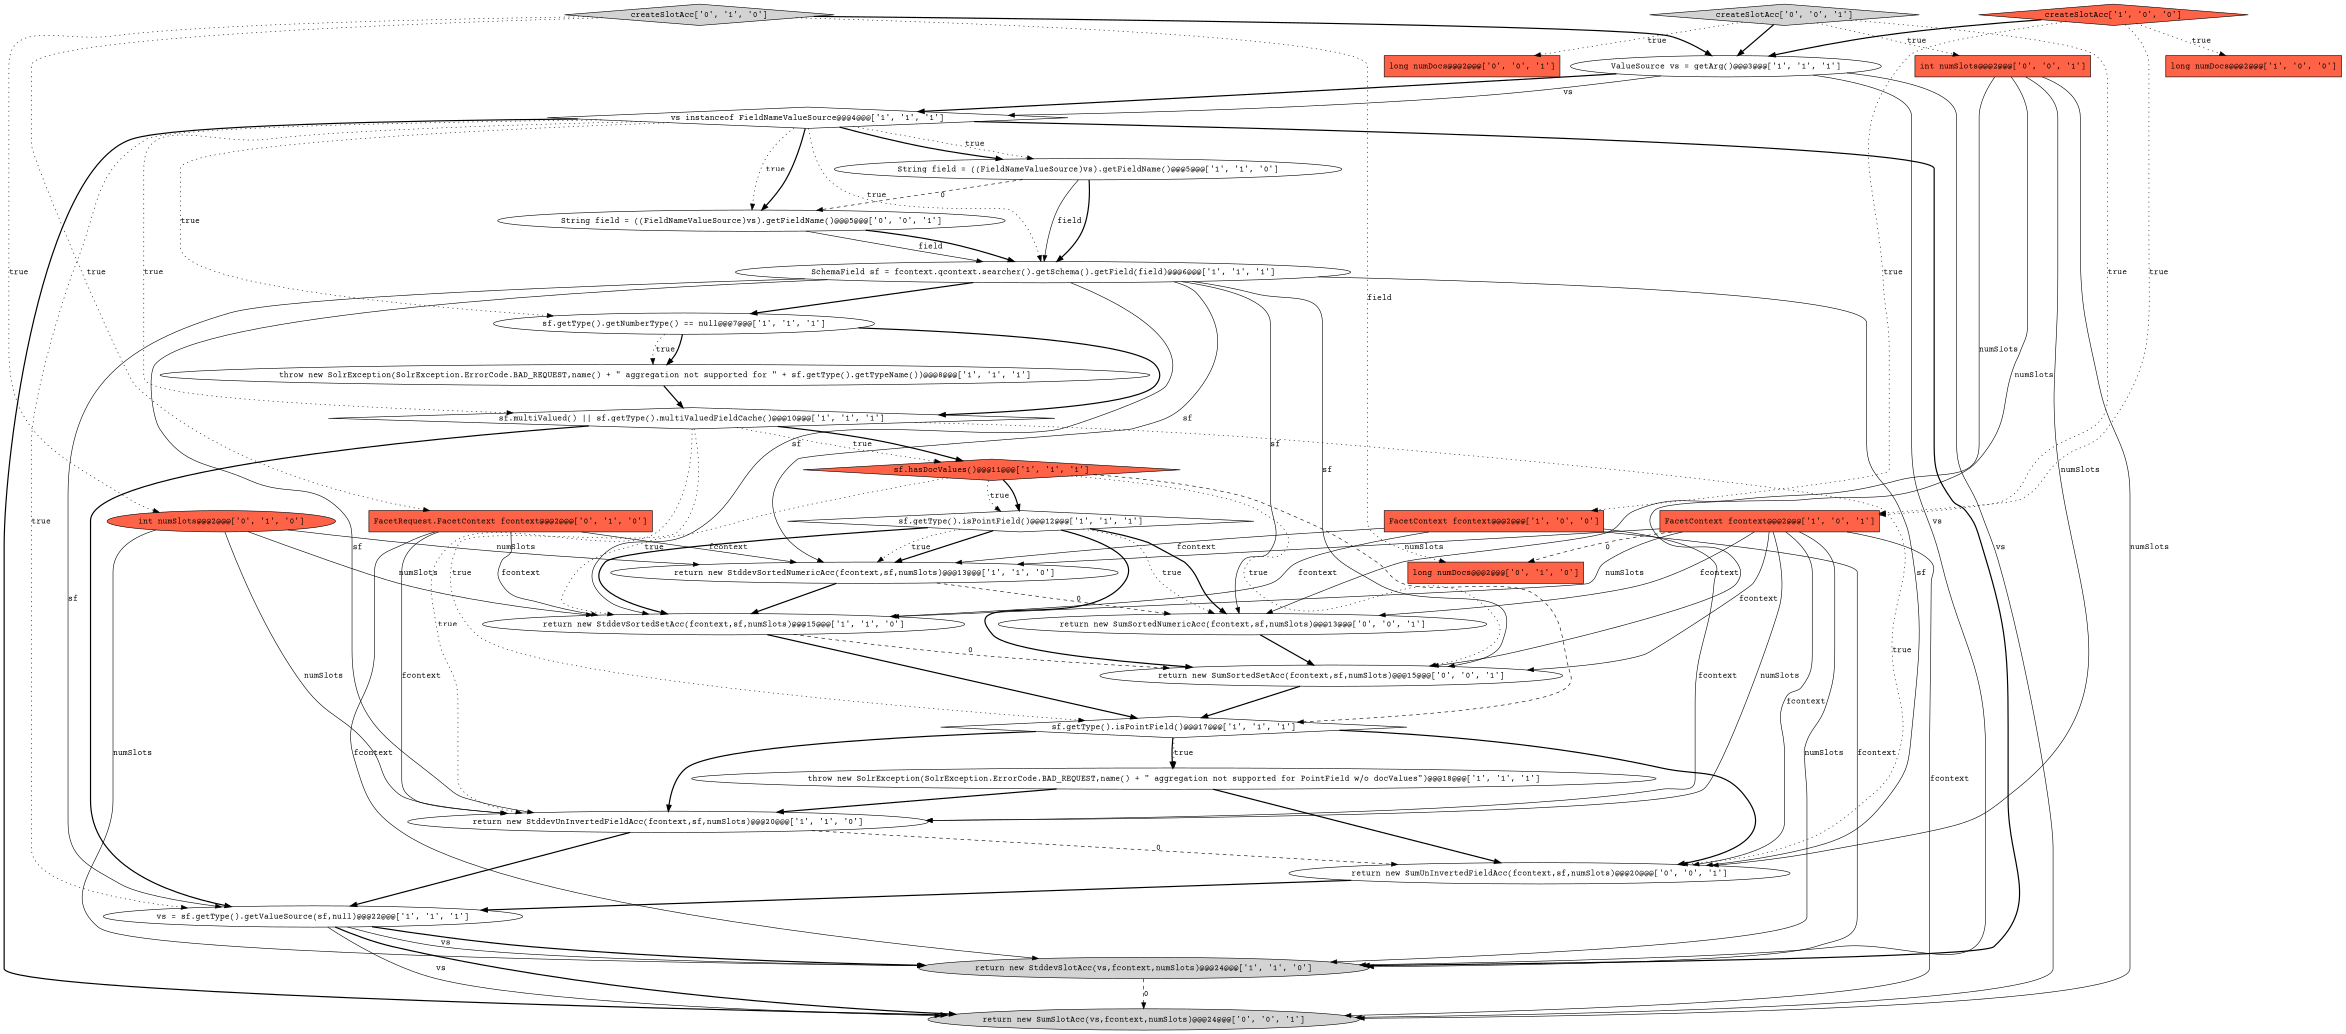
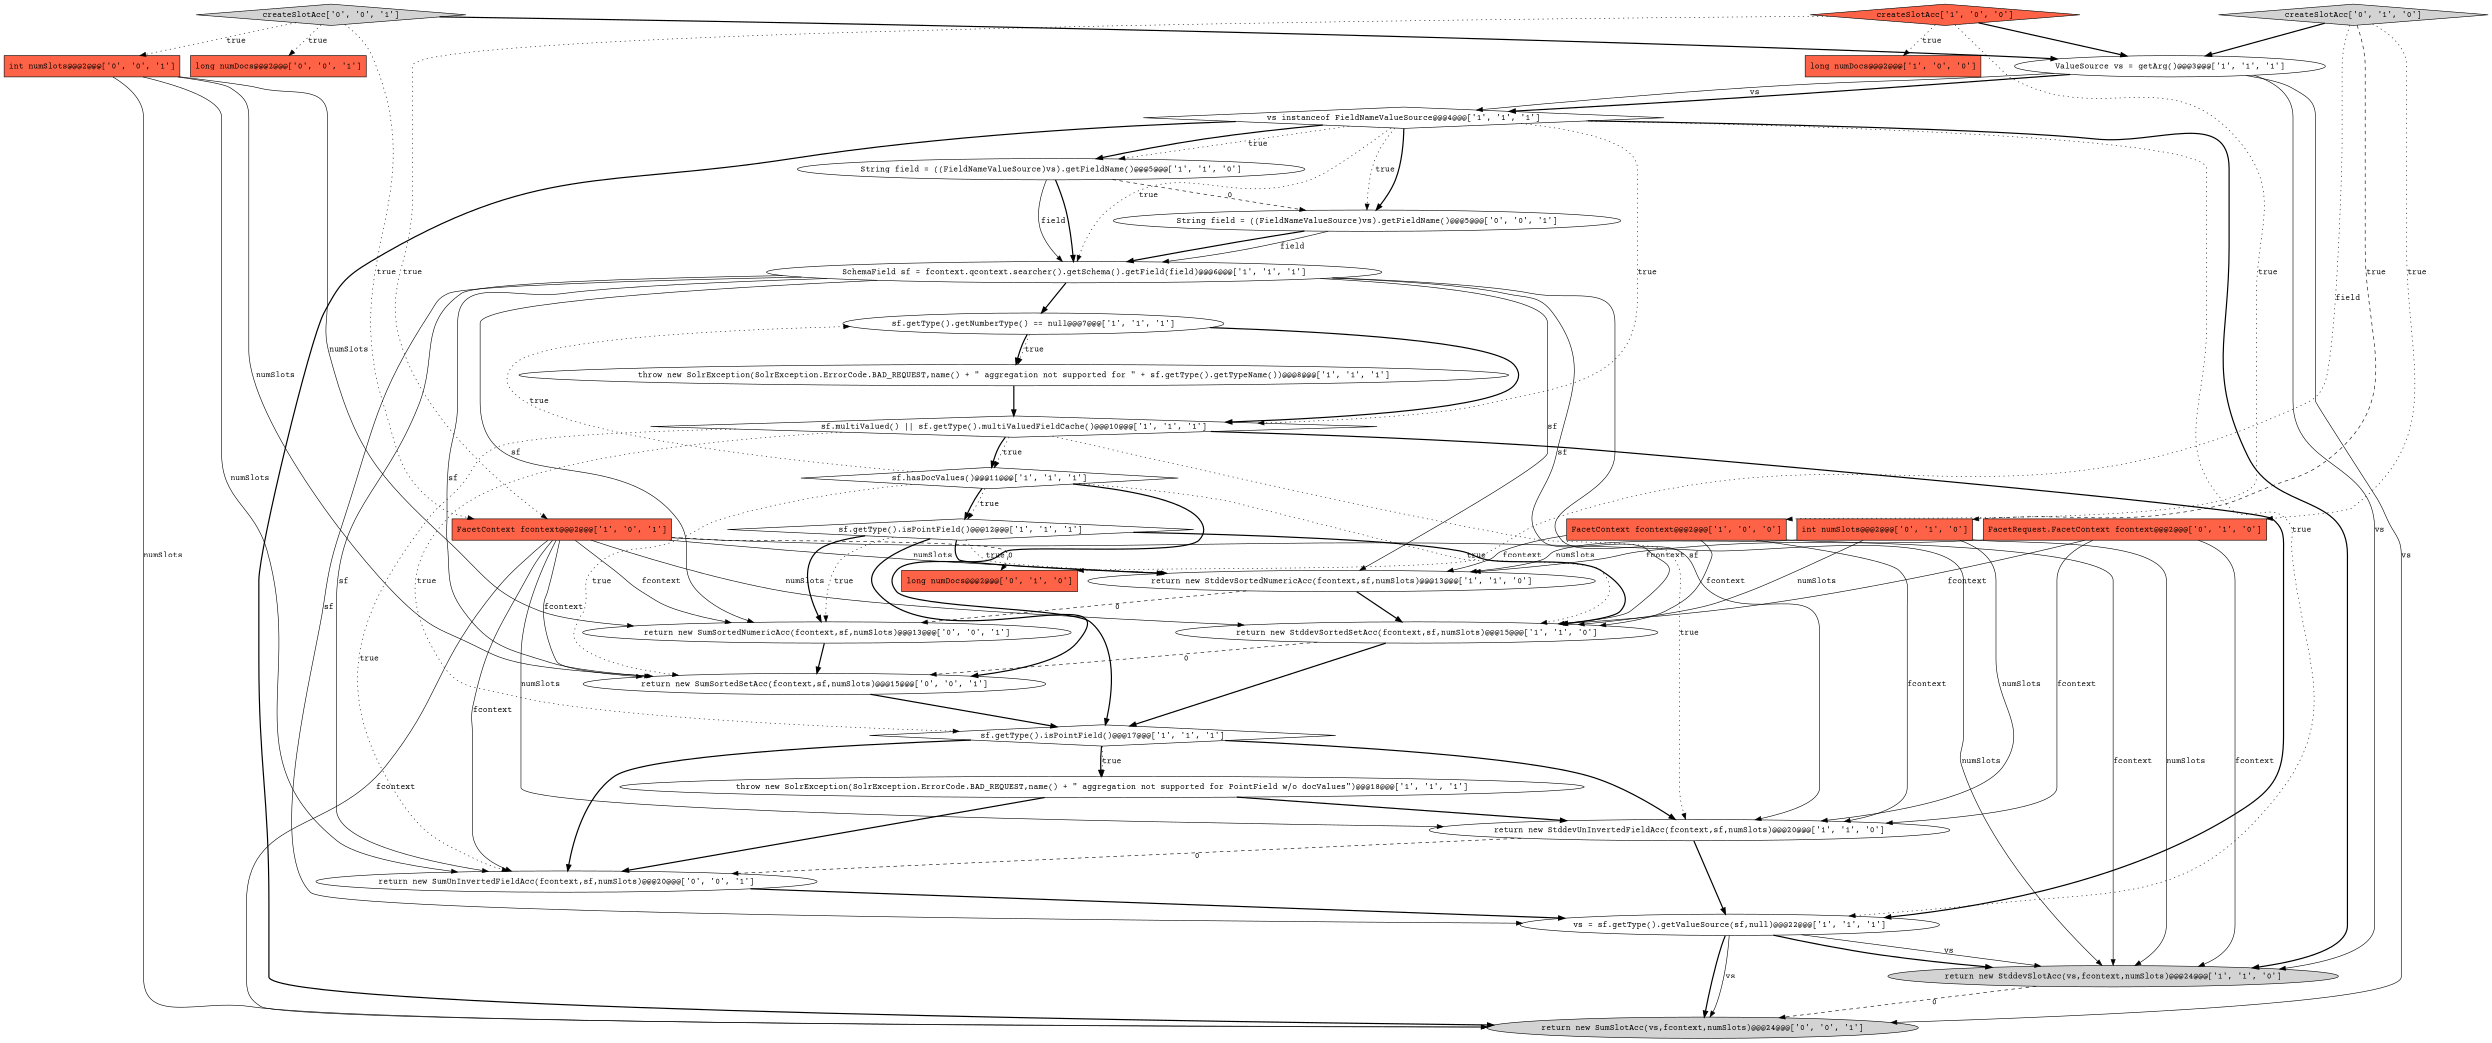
edge "createSlotAcc['0', '1', '0']" -> "int numSlots@@@2@@@['0', '1', '0']": style dotted -> dashed
edge "vs instanceof FieldNameValueSource@@@4@@@['1', '1', '1']" -> "sf.getType().getNumberType() == null@@@7@@@['1', '1', '1']": now "sf.hasDocValues()@@@11@@@['1', '1', '1']" -> "sf.getType().getNumberType() == null@@@7@@@['1', '1', '1']"
node "sf.hasDocValues()@@@11@@@['1', '1', '1']": fillcolor tomato -> white
node "int numSlots@@@2@@@['0', '1', '0']": shape ellipse -> box
edge "sf.hasDocValues()@@@11@@@['1', '1', '1']" -> "sf.getType().isPointField()@@@17@@@['1', '1', '1']": style dashed -> bold
